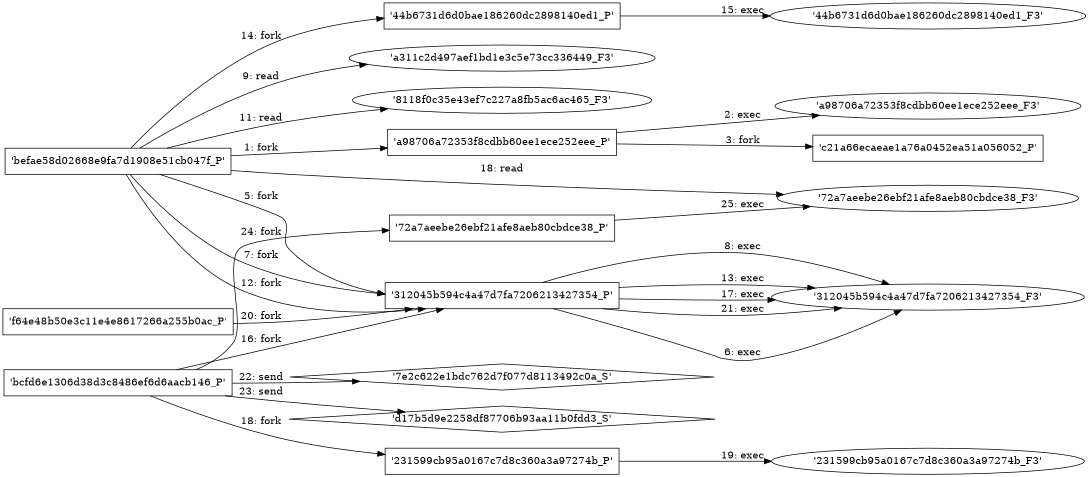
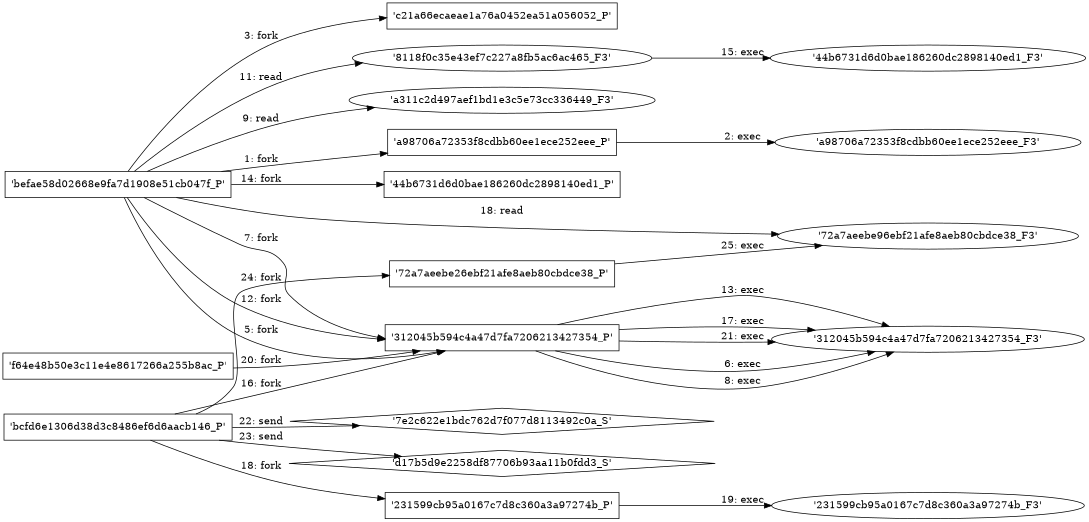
edge "'44b6731d6d0bae186260dc2898140ed1_P'" -> "'44b6731d6d0bae186260dc2898140ed1_F3'": now "'8118f0c35e43ef7c227a8fb5ac6ac465_F3'" -> "'44b6731d6d0bae186260dc2898140ed1_F3'"
edge "'a98706a72353f8cdbb60ee1ece252eee_P'" -> "'c21a66ecaeae1a76a0452ea51a056052_P'": now "'befae58d02668e9fa7d1908e51cb047f_P'" -> "'c21a66ecaeae1a76a0452ea51a056052_P'"
node "'72a7aeebe26ebf21afe8aeb80cbdce38_F3'": label "'72a7aeebe26ebf21afe8aeb80cbdce38_F3'" -> "'72a7aeebe96ebf21afe8aeb80cbdce38_F3'"
node "'f64e48b50e3c11e4e8617266a255b0ac_P'": label "'f64e48b50e3c11e4e8617266a255b0ac_P'" -> "'f64e48b50e3c11e4e8617266a255b8ac_P'"
